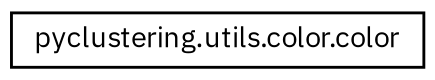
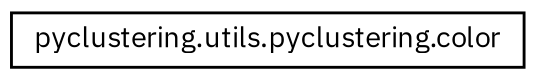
node "pyclustering.utils.color.color": label "pyclustering.utils.color.color" -> "pyclustering.utils.pyclustering.color"
